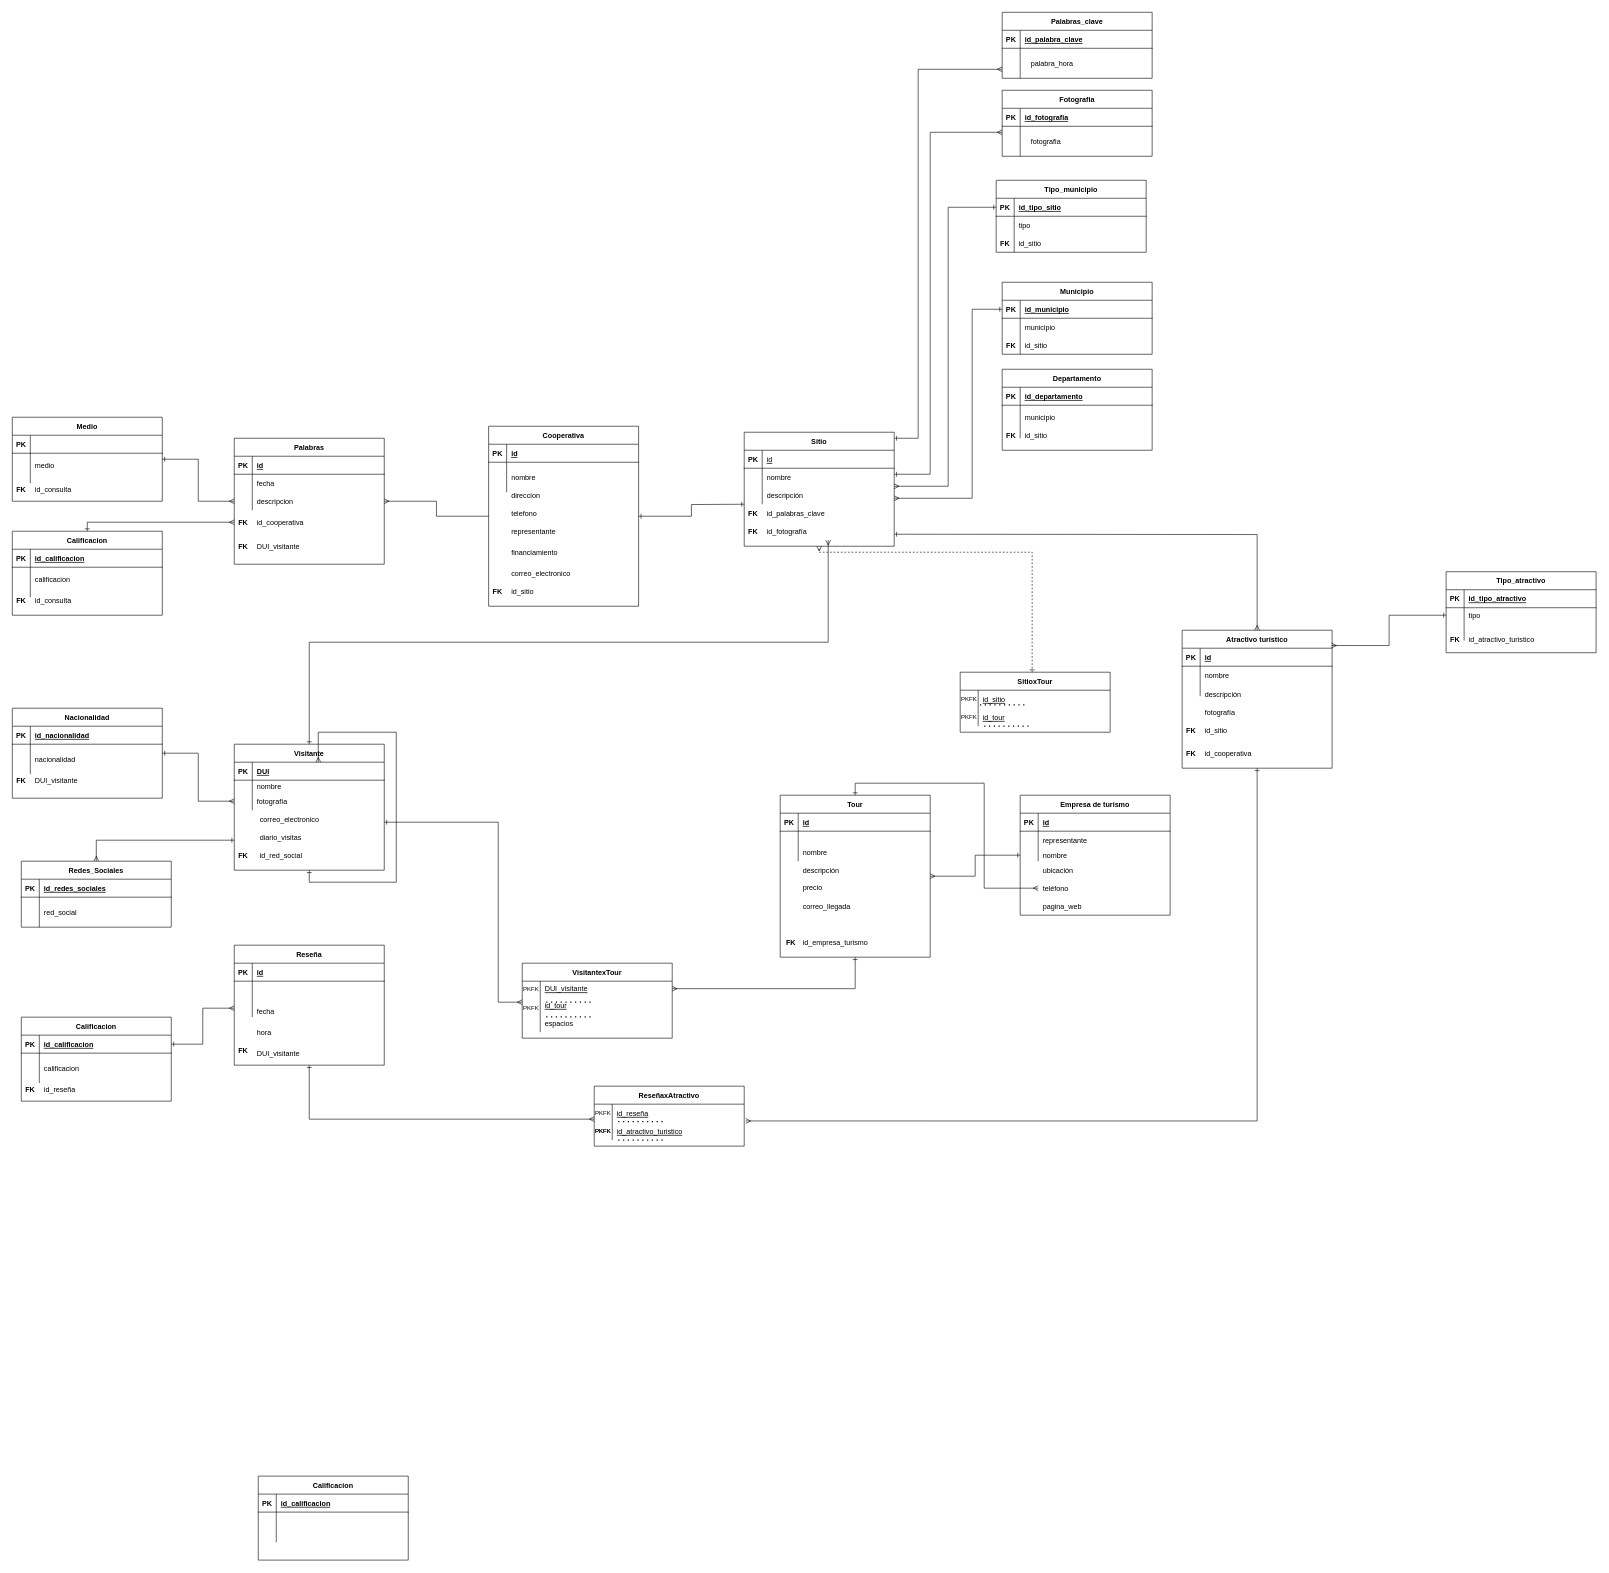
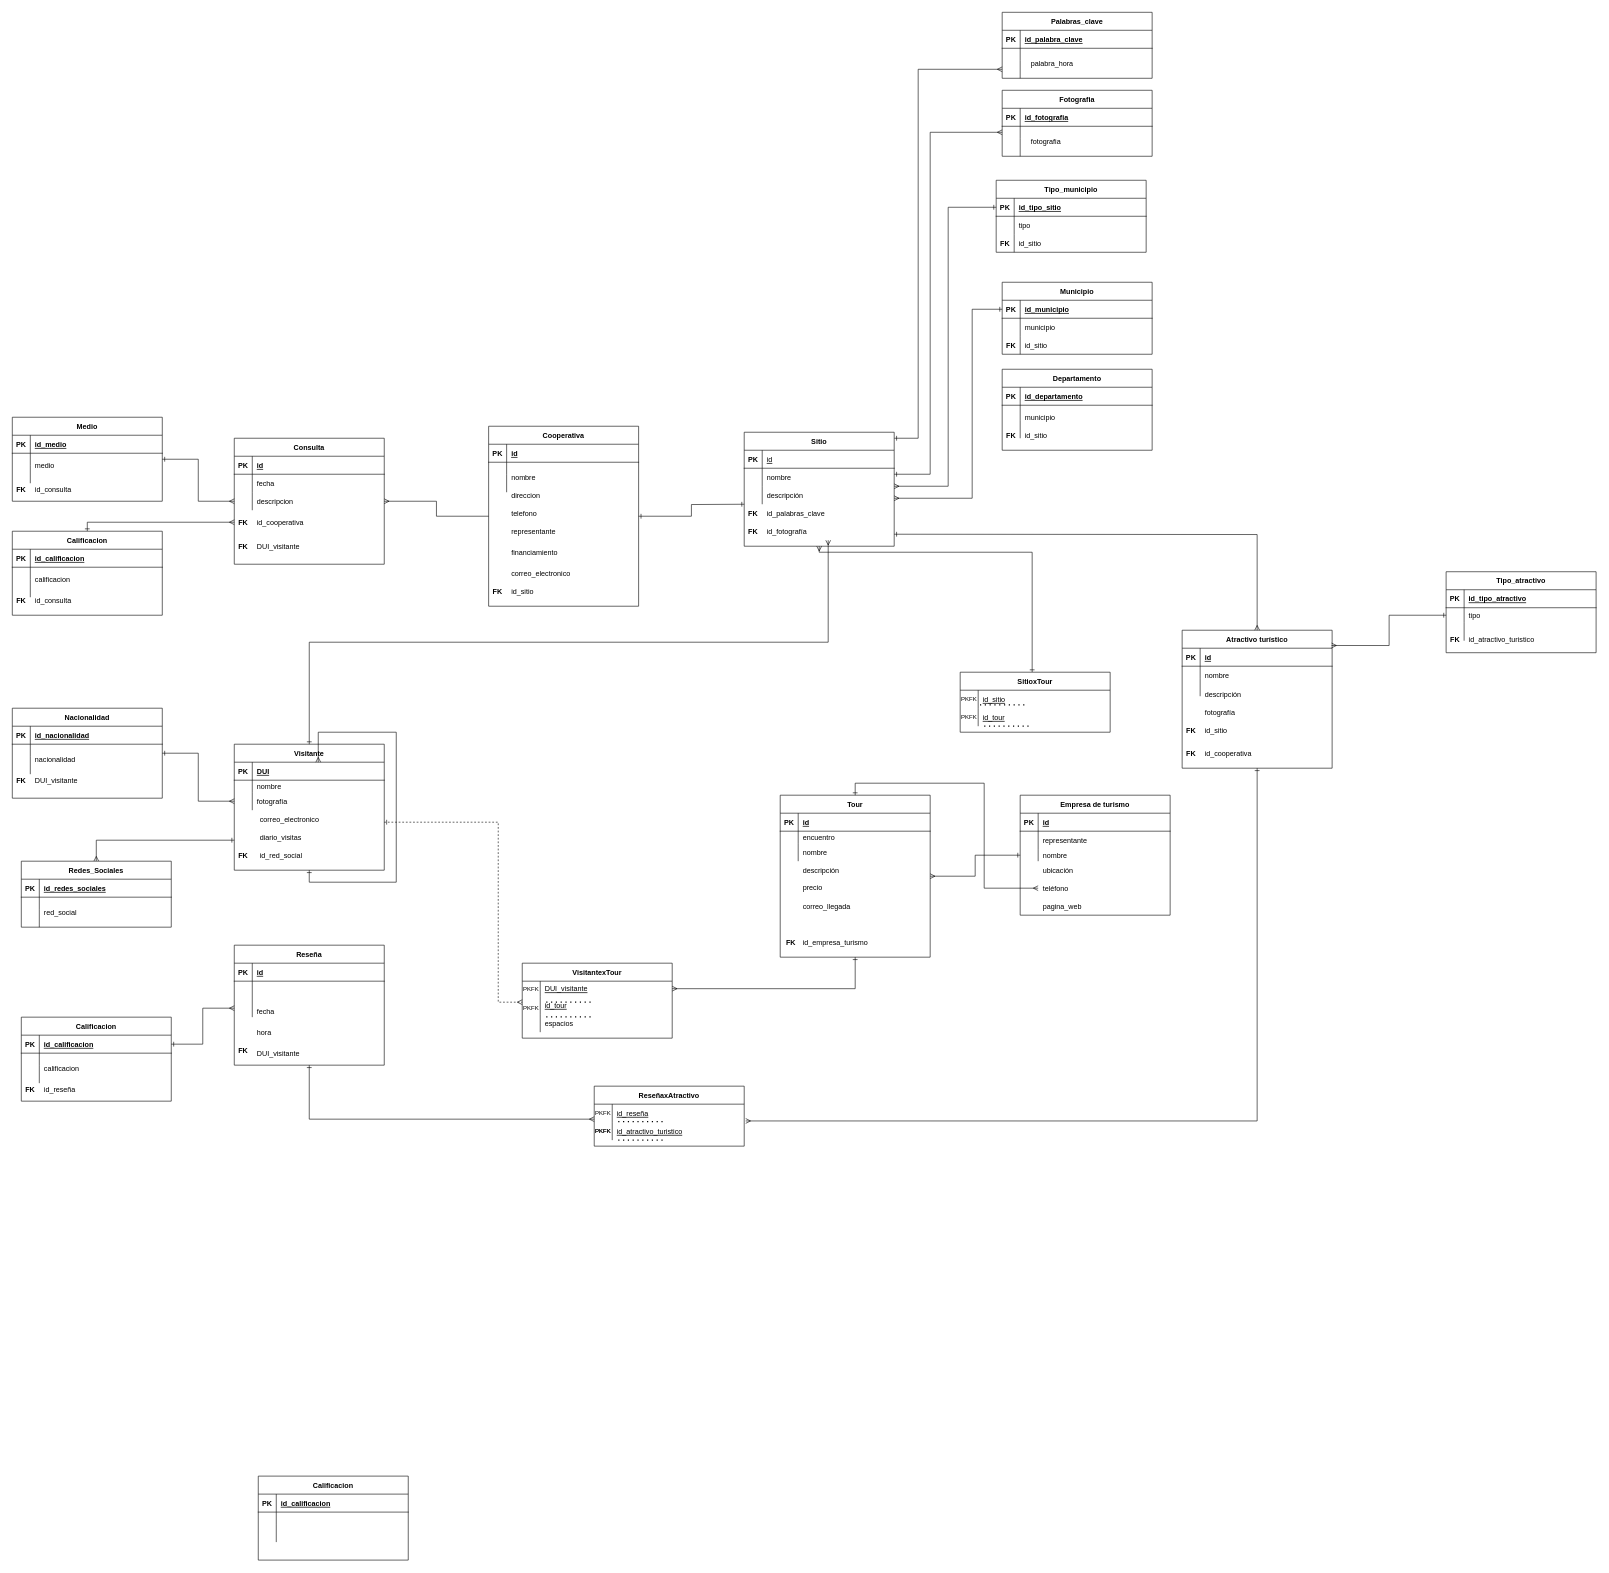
node "id_medio": added
node "Palabras": label "Palabras" -> "Consulta"
edge "Sitio" -- "SitioxTour": style dashed -> solid
node "encuentro": added
edge "Visitante" -- "VisitantexTour": style solid -> dashed
